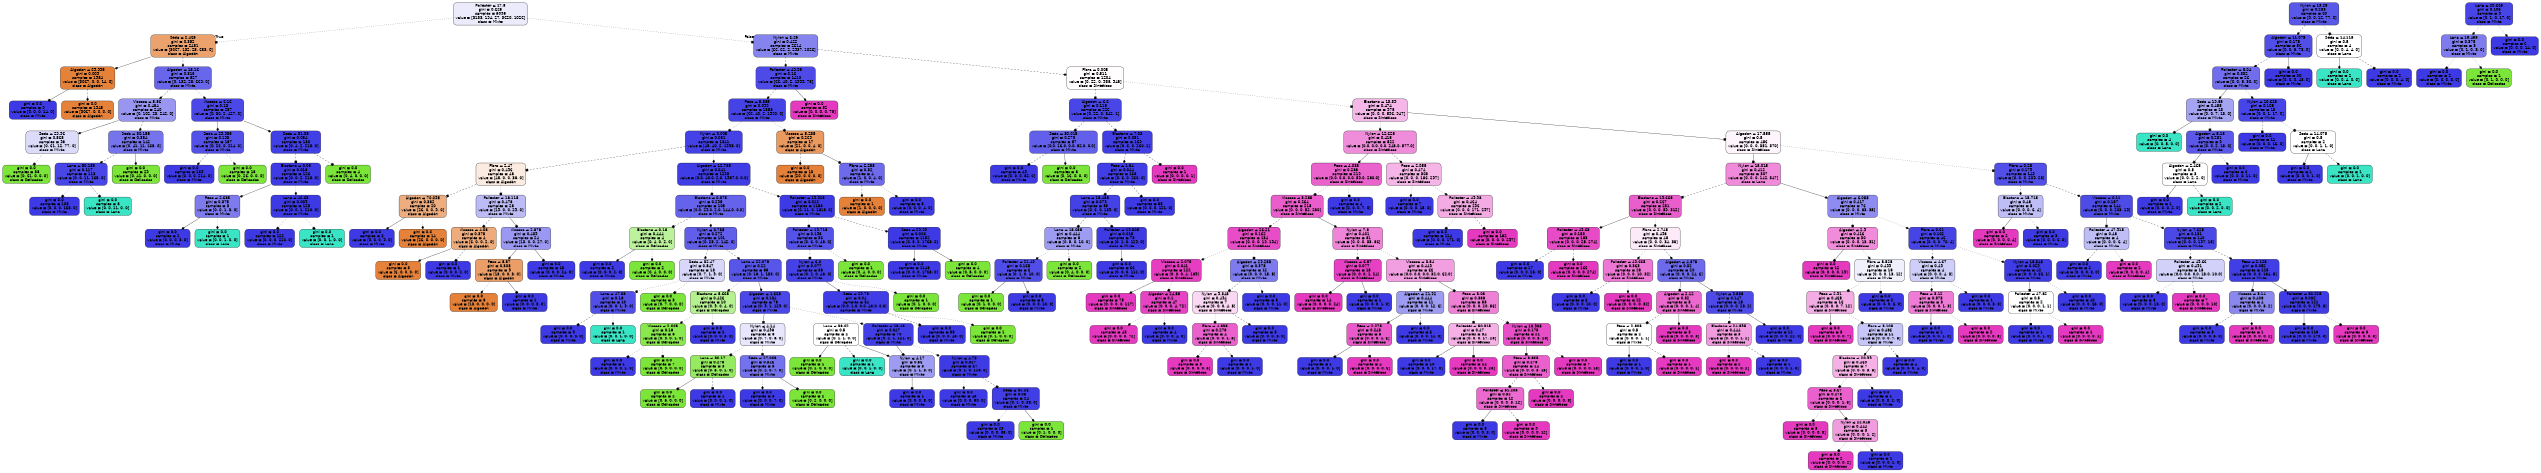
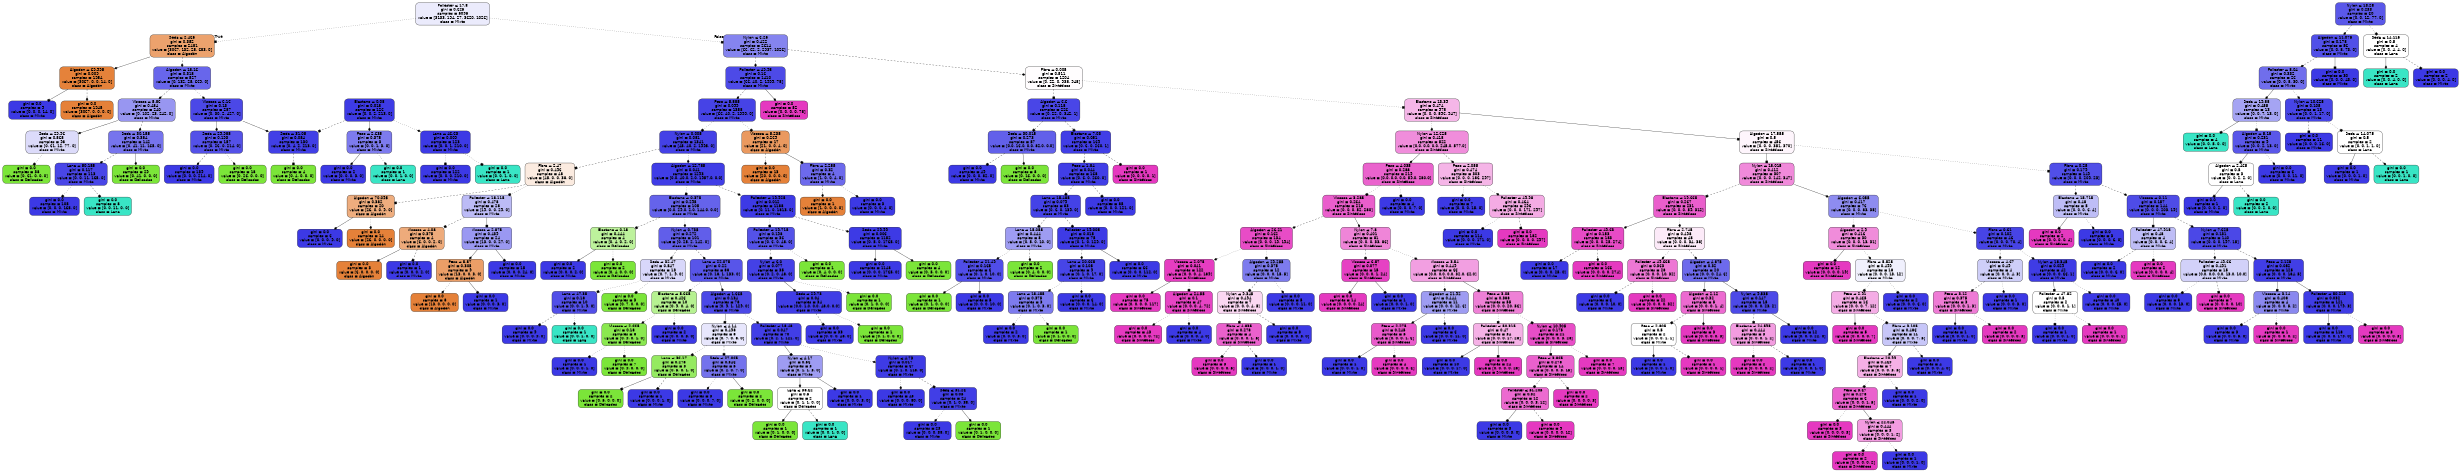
edge "Seda ≤ 31.05" -> "Elastano ≤ 0.08": reversed
node "Nylon ≤ 18.015": text "class = Lana" -> "class = Sintéticos"
edge "Poliester ≤ 19.005" -> "Lana ≤ 20.665": added
node "Seda ≤ 29.73": text "samples = Mixto" -> "class = Mixto"
edge "Lana ≤ 38.62" -> "Nylon ≤ 4.17": reversed
